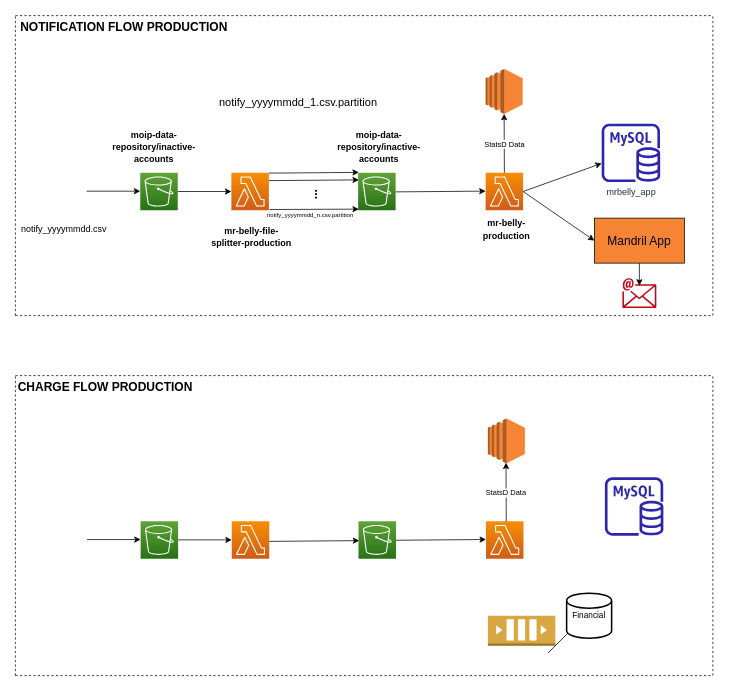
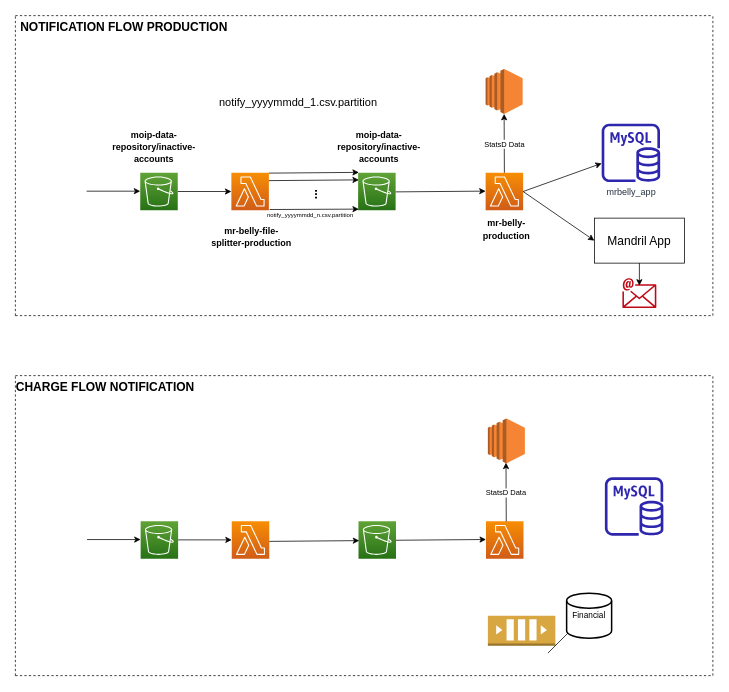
node "notify_yyyymmdd.csv": removed
node "Mandril App": fillcolor #f58534 -> #ffffff
node "CHARGE FLOW PRODUCTION": label "CHARGE FLOW PRODUCTION" -> "CHARGE FLOW NOTIFICATION"
